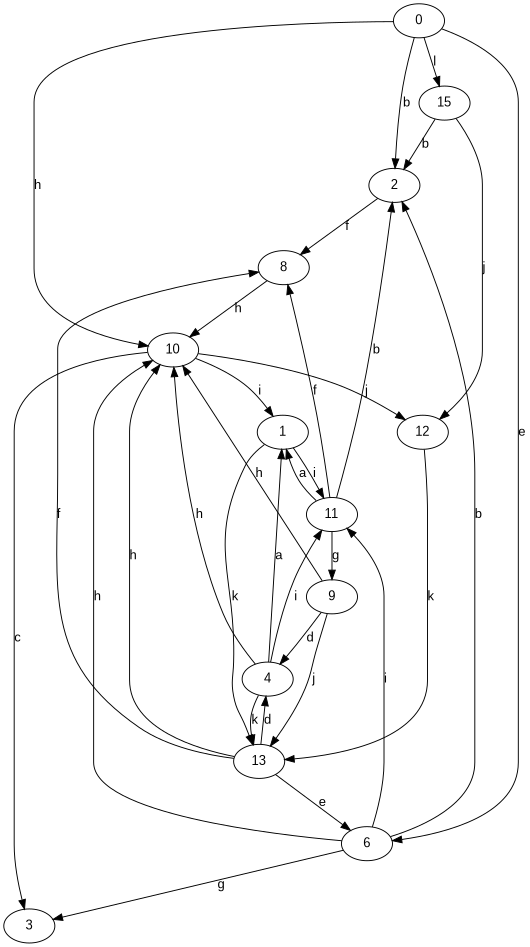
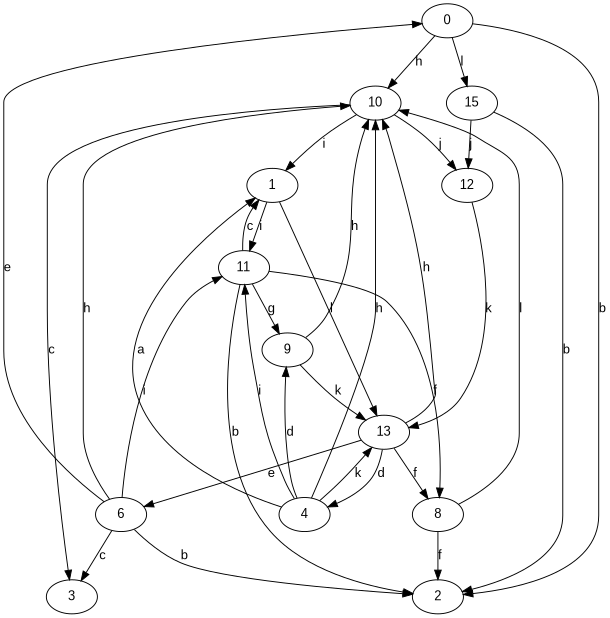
edge "2" -> "8": reversed
edge "8" -> "10": label "h" -> "l"
edge "0" -> "6": reversed
edge "11" -> "1": label "a" -> "c"
edge "1" -> "13": label "k" -> "l"
edge "9" -> "4": reversed
edge "9" -> "13": label "j" -> "k"
edge "6" -> "3": label "g" -> "c"
